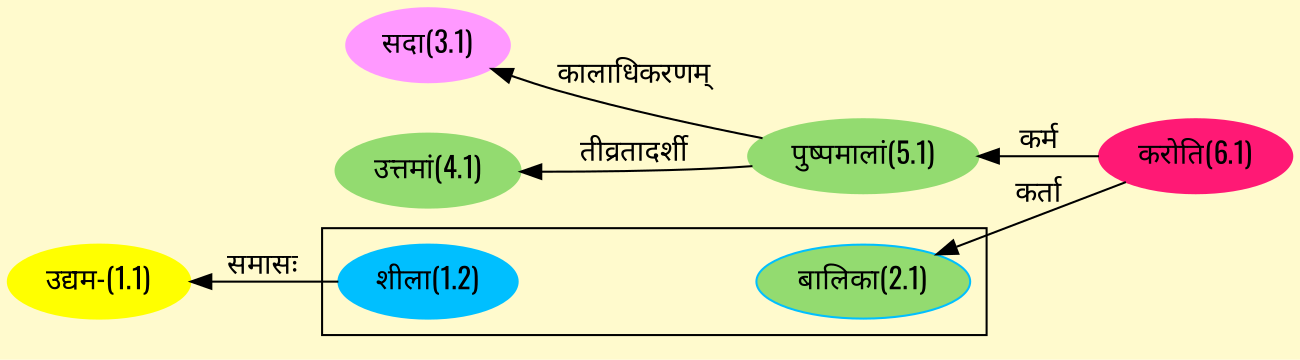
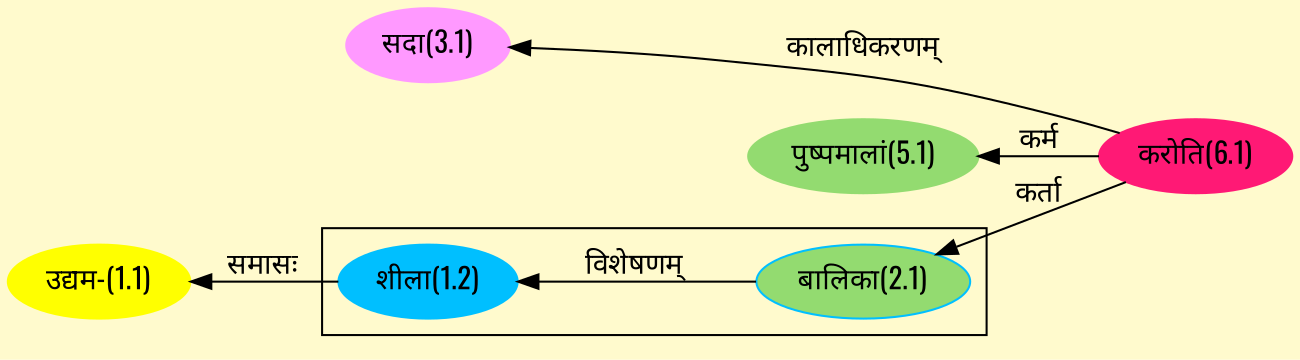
edge "पुष्पमालां(5.1)" -> "सदा(3.1)": now "करोति(6.1)" -> "सदा(3.1)"
node "उत्तमां(4.1)": removed
edge "बालिका(2.1)" -> "शीला(1.2)": added, label "विशेषणम्"
